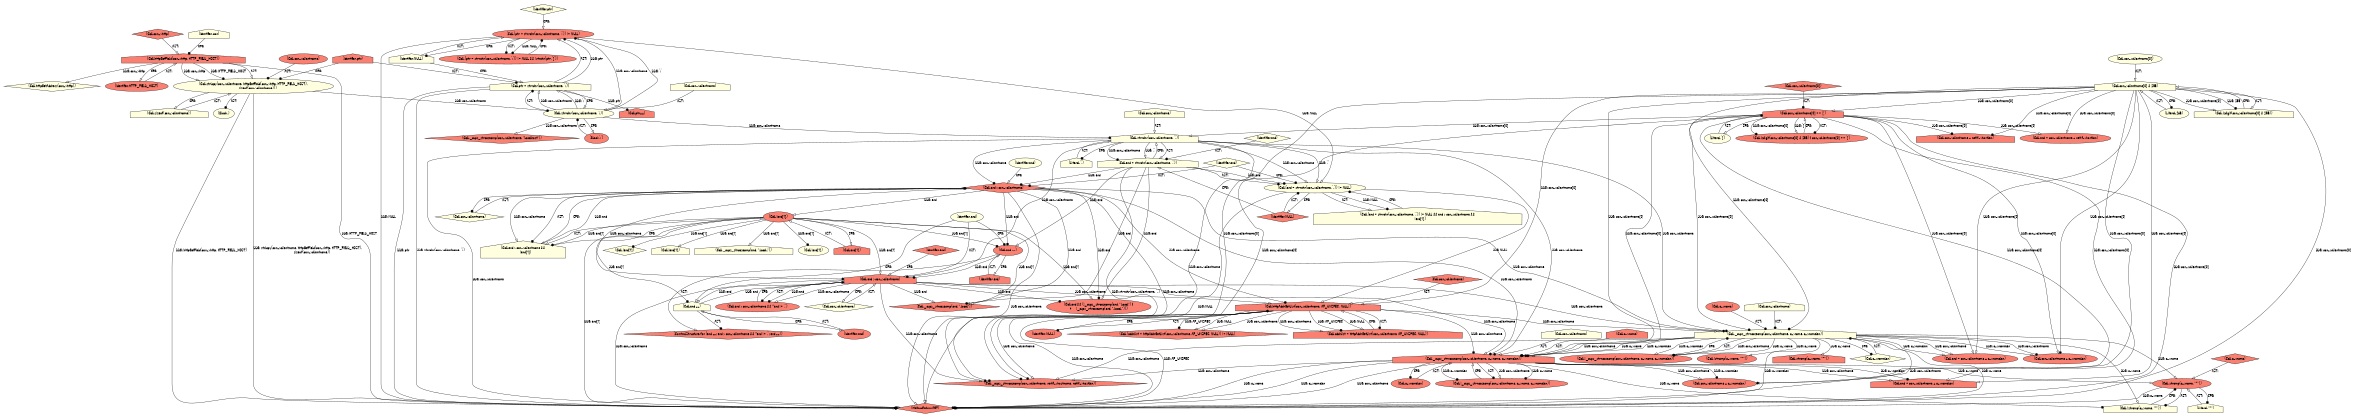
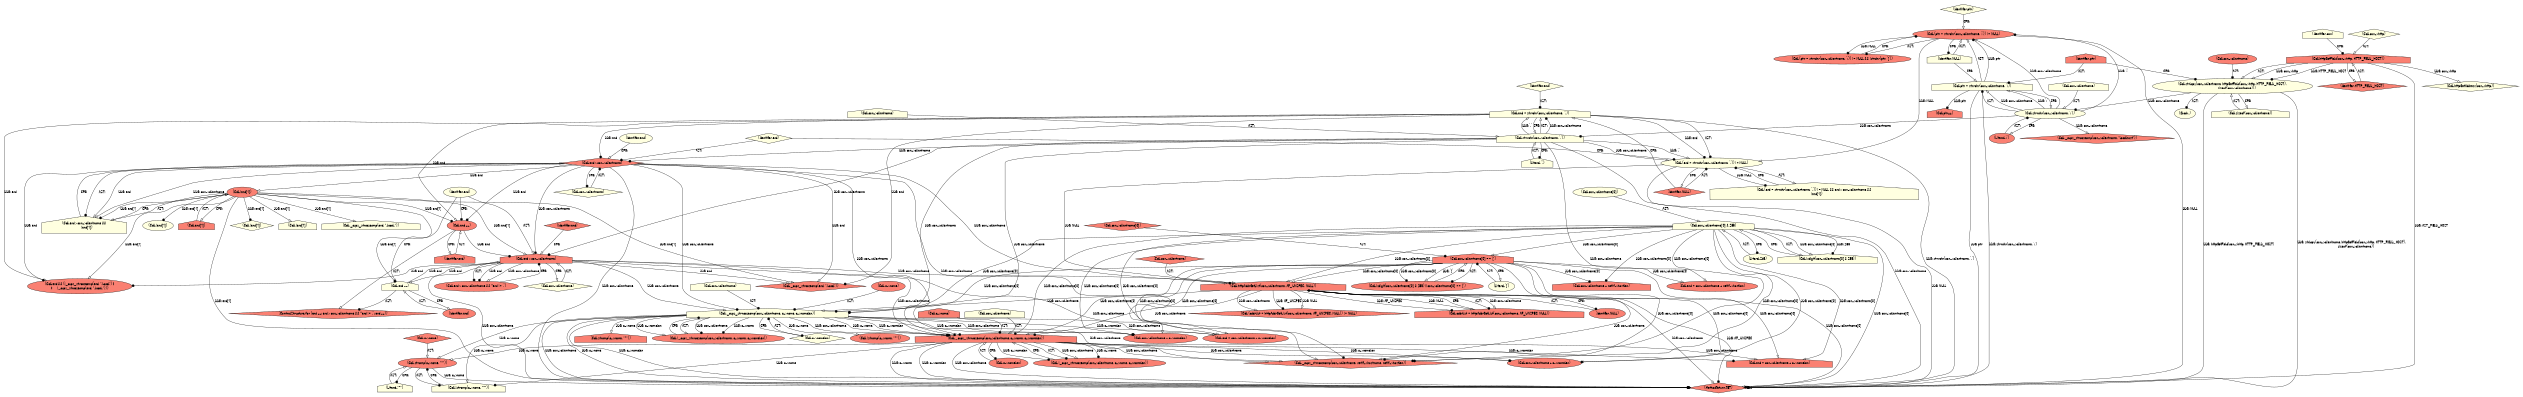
node "(Call,con->http)": fillcolor salmon -> lightyellow
node "(Identifier,HTTP_FIELD_HOST)": shape ellipse -> diamond
edge "(Call,con->clientname[0] == '[')" -> "(Call,strrchr(con->clientname, '.'))": now "(Call,con->clientname[0] == '[')" -> "(Call,httpAddrGetList(con->clientname, AF_UNSPEC, NULL))"
node "(Block,':')": label "(Block,':')" -> "(Literal,':')"
edge "(Call,httpGetField(con->http, HTTP_FIELD_HOST))" -> "(MethodReturn,RET)": label "DDG: HTTP_FIELD_HOST" -> "DDG: AST_FIELD_HOST"
